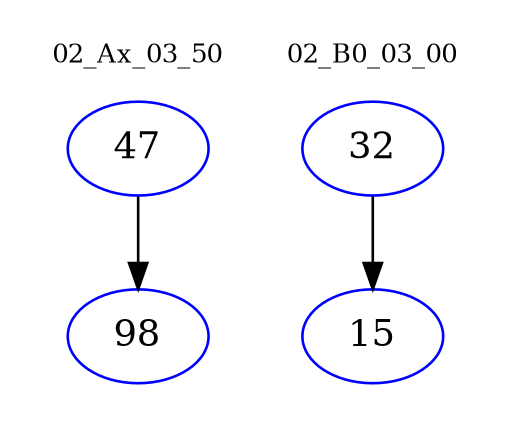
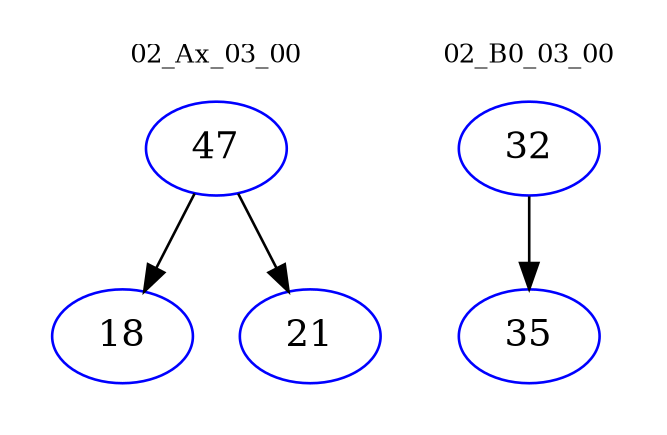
cluster "02_Ax_03_50": label "02_Ax_03_50" -> "02_Ax_03_00"
node "98": label "98" -> "18"
node "21": added
node "15": label "15" -> "35"
